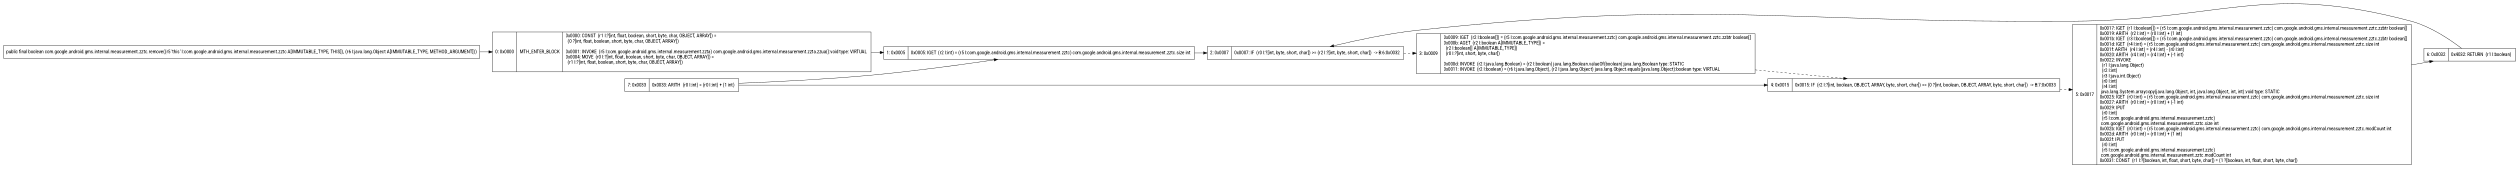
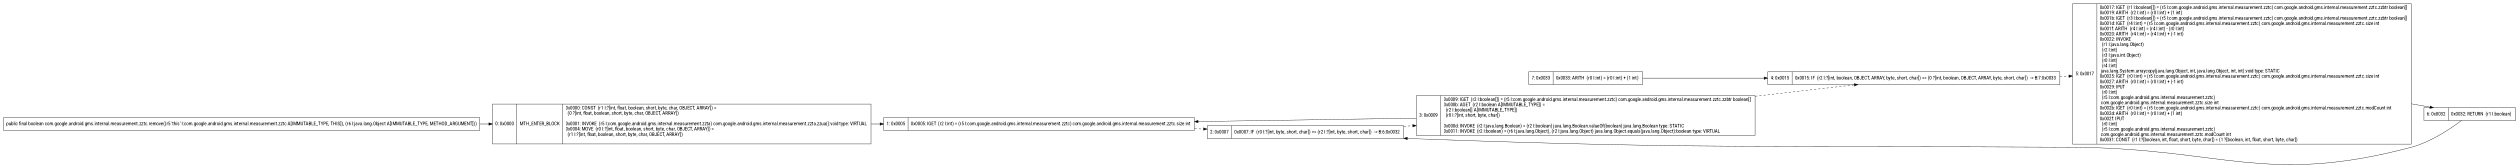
edge "1: 0x0005" -> "2: 0x0007": style solid -> dashed
node "6: 0x0032": text "0x4032: RETURN  (r1 I:boolean)" -> "0x0032: RETURN  (r1 I:boolean)"
edge "7: 0x0033" -> "1: 0x0005": now "3: 0x0009" -> "1: 0x0005"
